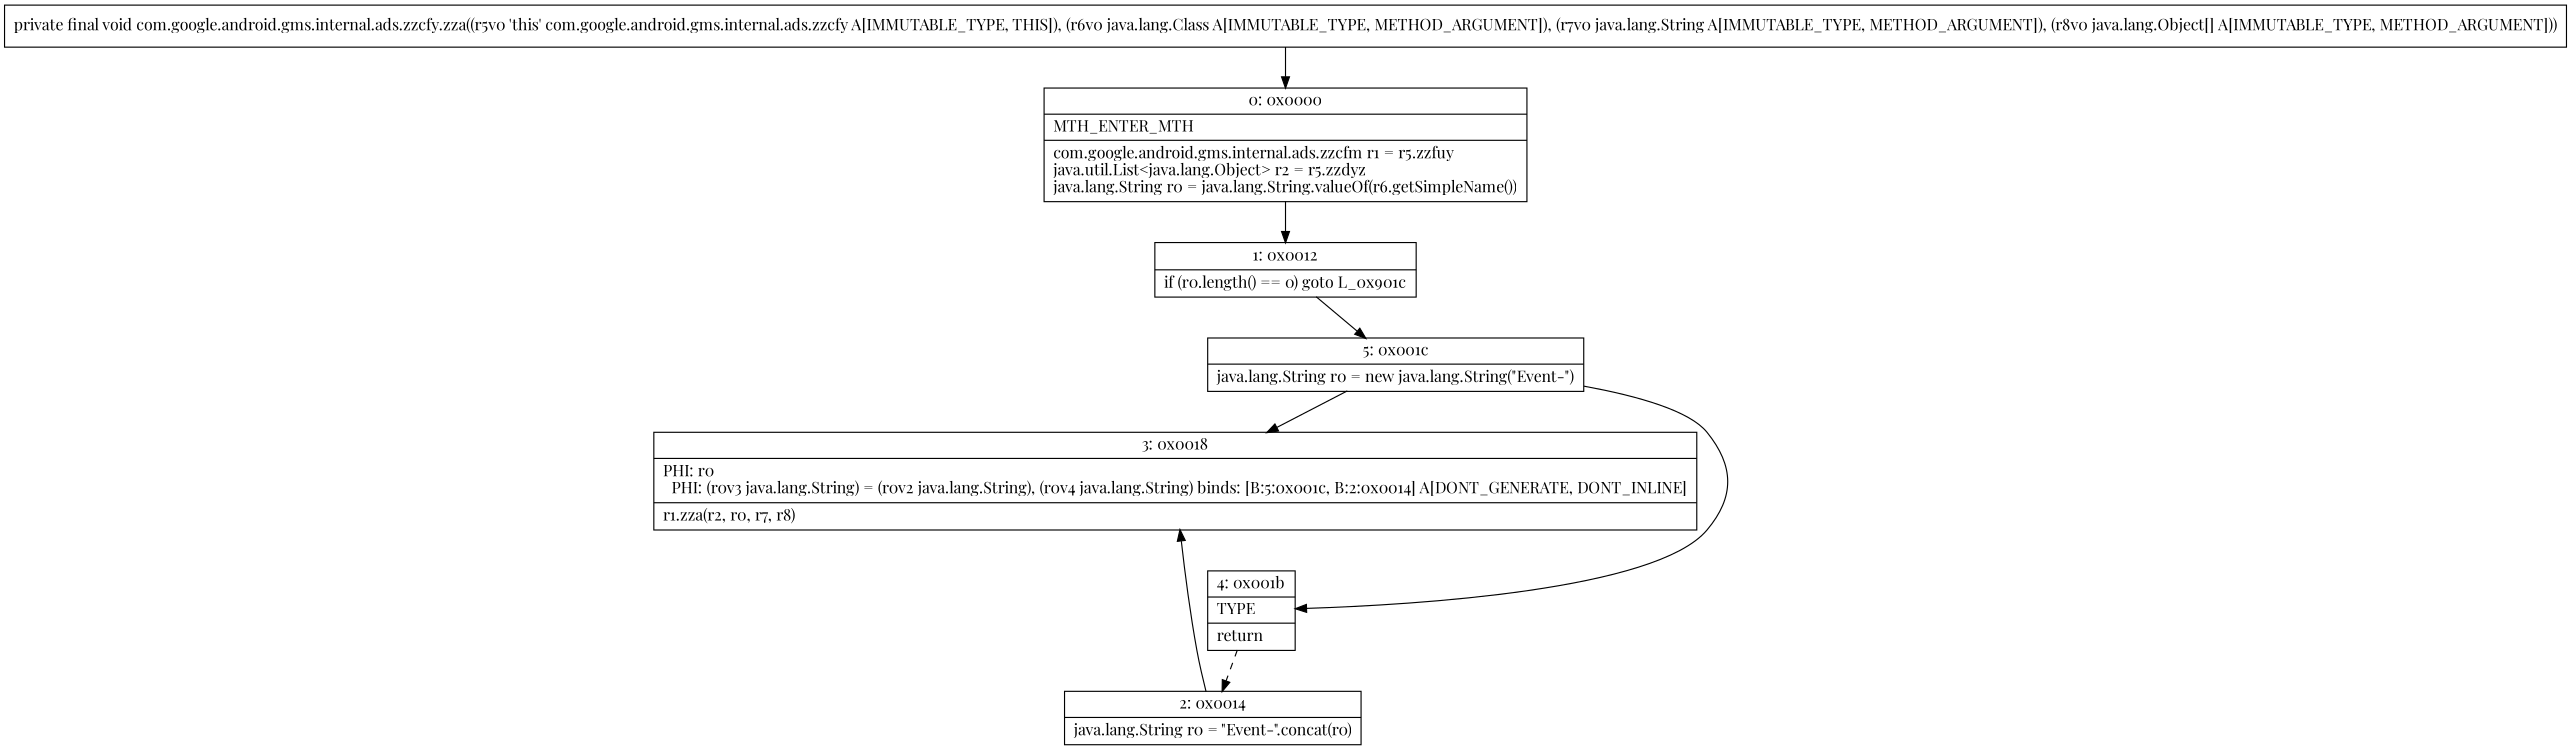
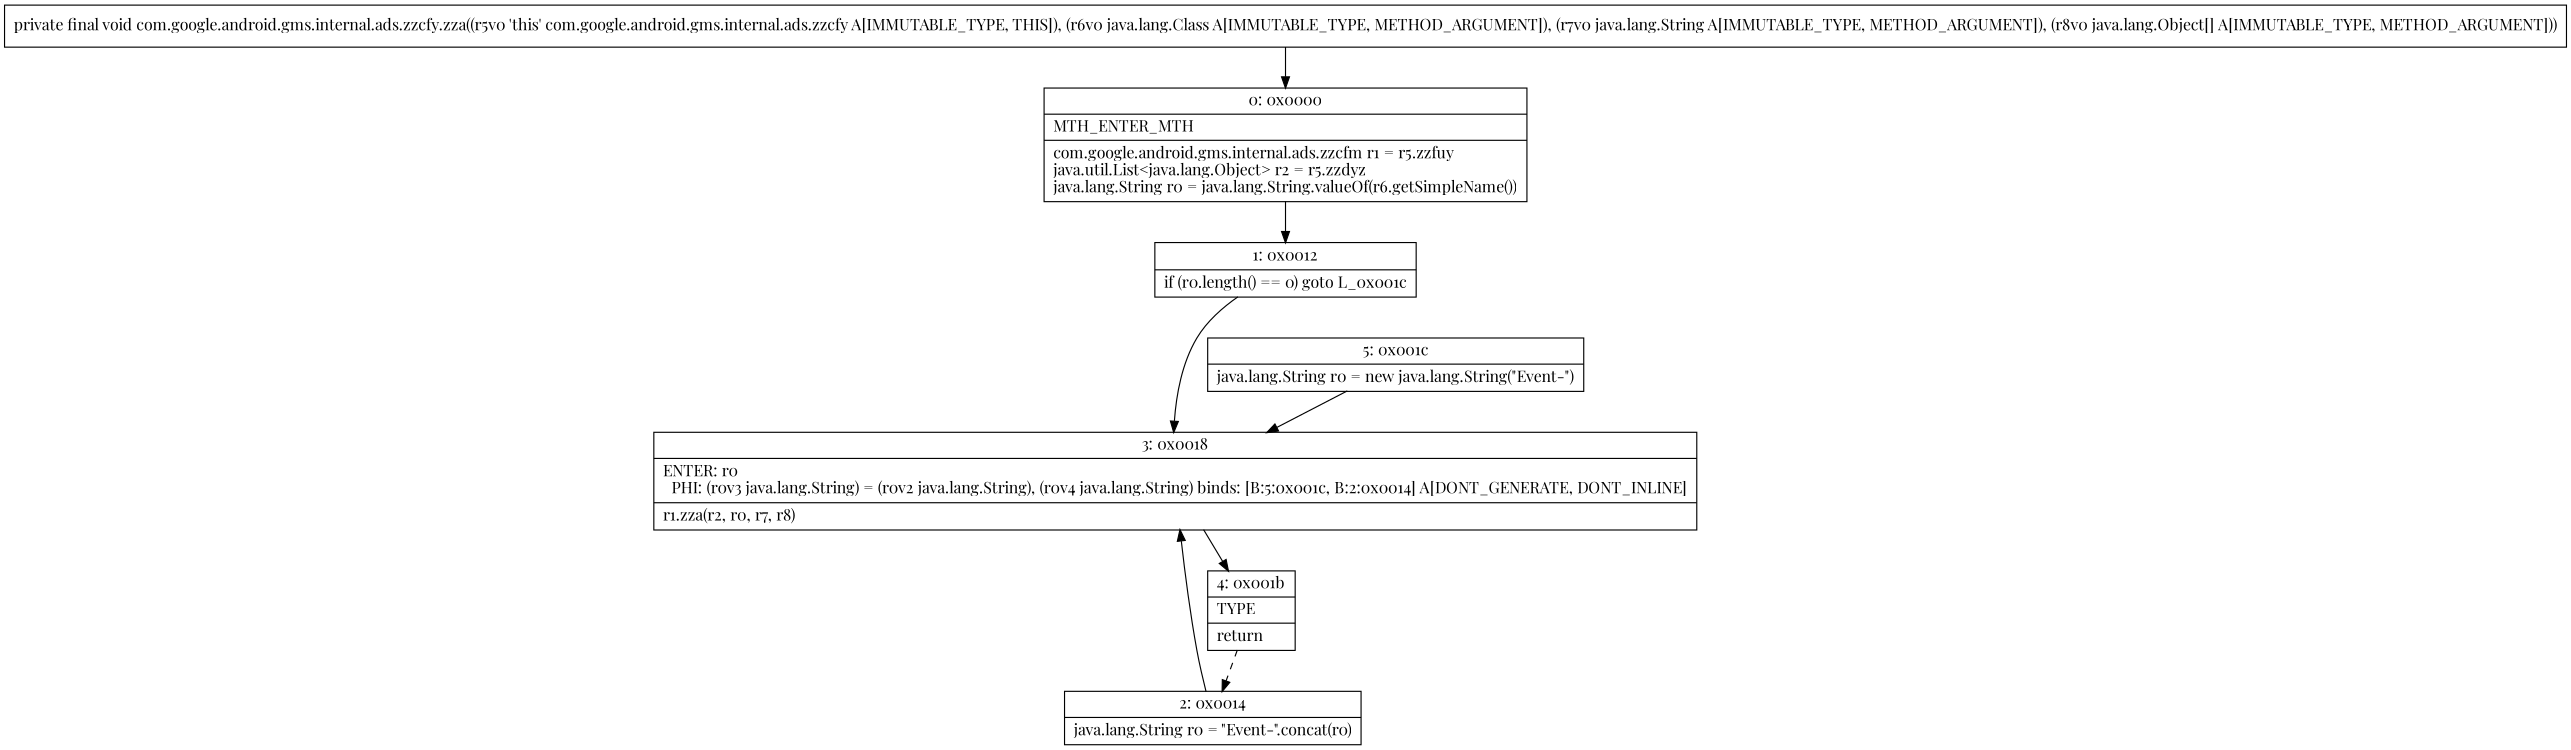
node "1: 0x0012": text "if (r0.length() == 0) goto L_0x901c" -> "if (r0.length() == 0) goto L_0x001c"
edge "1: 0x0012" -> "5: 0x001c": now "1: 0x0012" -> "3: 0x0018"
node "3: 0x0018": text "PHI: r0" -> "ENTER: r0"
edge "5: 0x001c" -> "4: 0x001b": now "3: 0x0018" -> "4: 0x001b"
